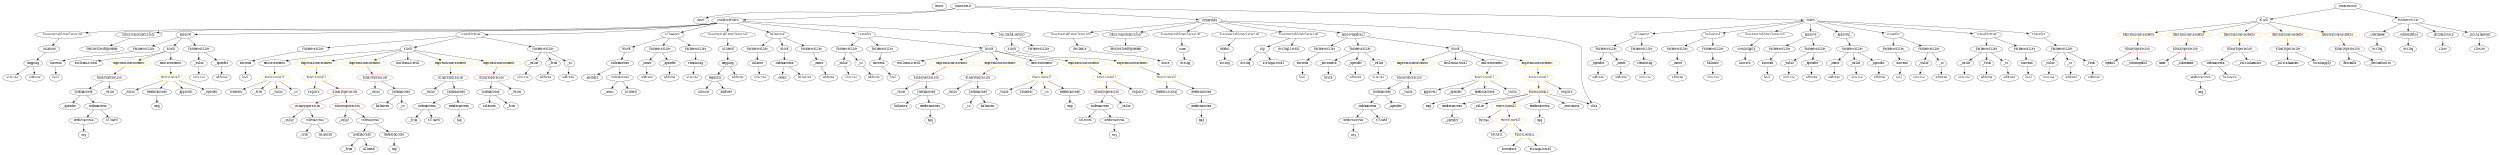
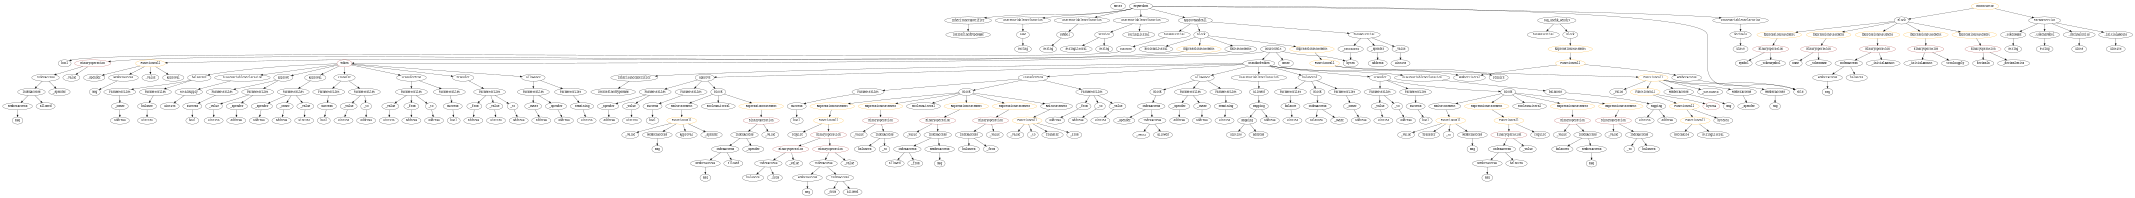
node "constructor": color black -> orange
edge "SourceUnit" -> "KeymToken": now "SourceUnit" -> "bytes"
edge "StandardToken" -> "bug_unchk_send19": now "StandardToken" -> "NumberLiteral"
node "bug": label "bug" -> "version"
